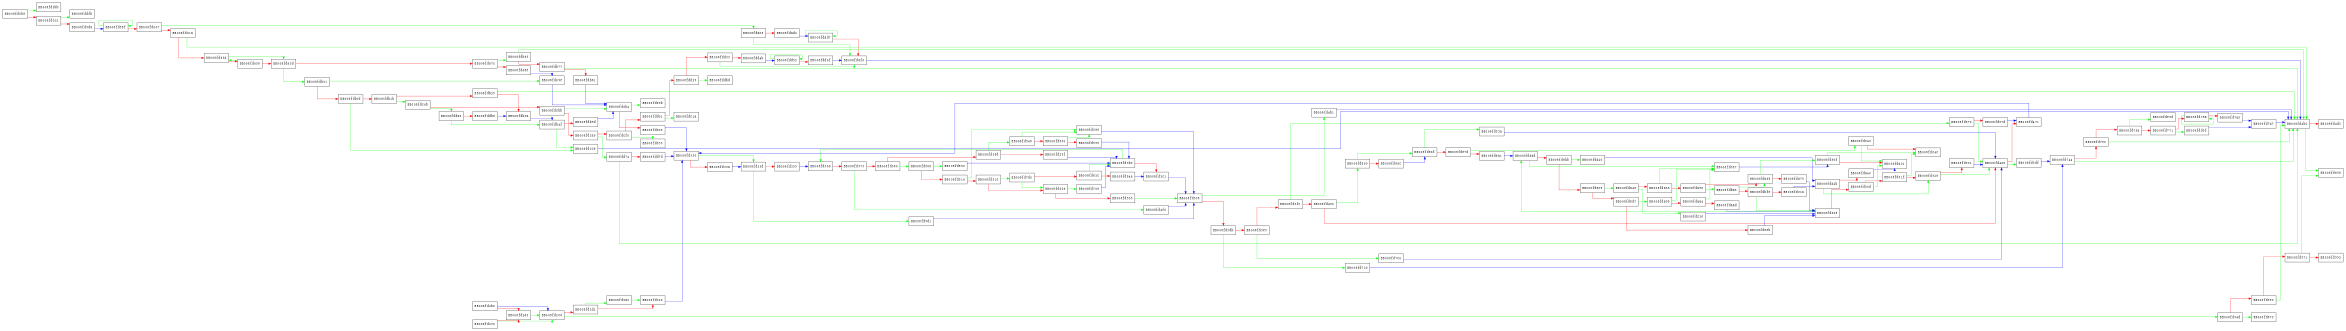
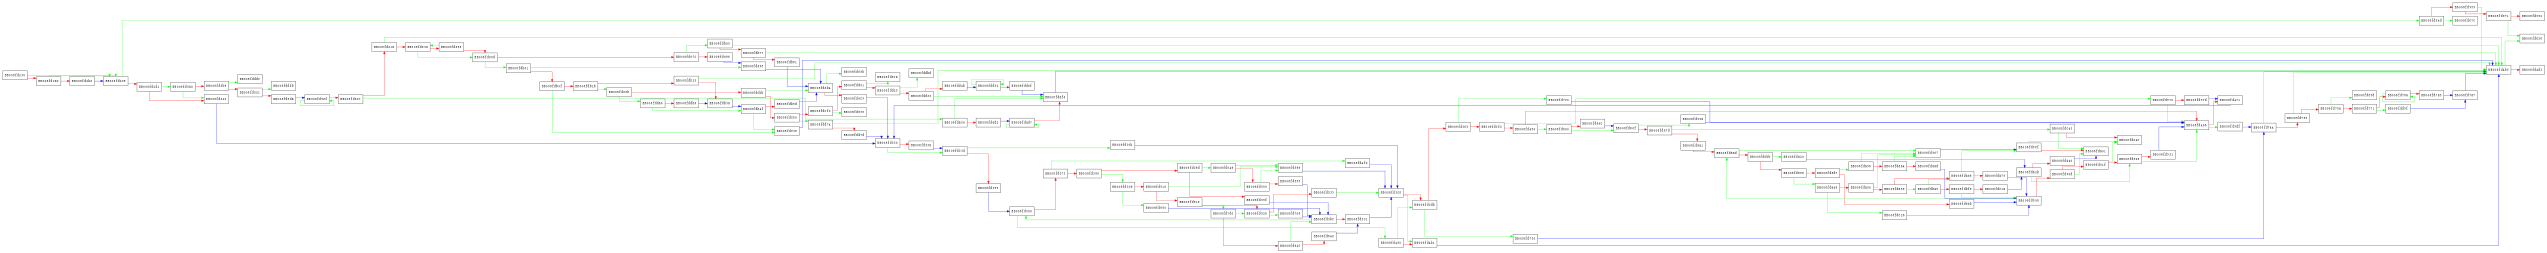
edge "BB008fd5a0" -> "BB008fd5b8": added
edge "BB008fd8a1" -> "BB008fd8ad": color blue -> red
node "BB008fd490": added
edge "BB008fd2b6" -> "BB008fd2a3": reversed
